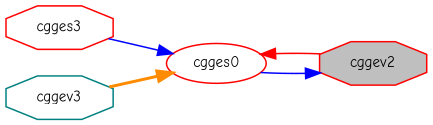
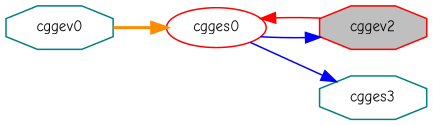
node "cgges3": color red -> teal
edge "cgges3" -> "cgges0": reversed
node "cggev3": label "cggev3" -> "cggev0"
